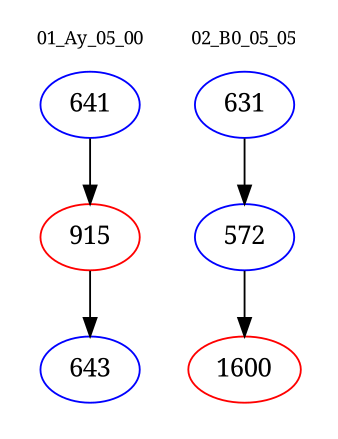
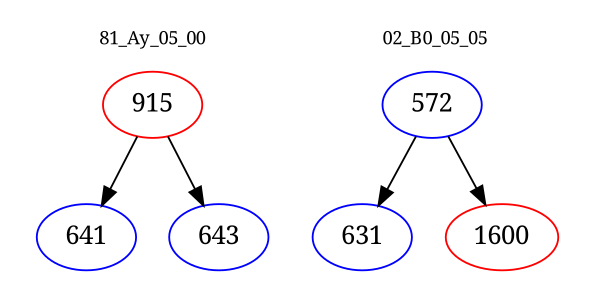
cluster "01_Ay_05_00": label "01_Ay_05_00" -> "81_Ay_05_00"
edge "641" -> "915": reversed
edge "631" -> "572": reversed
